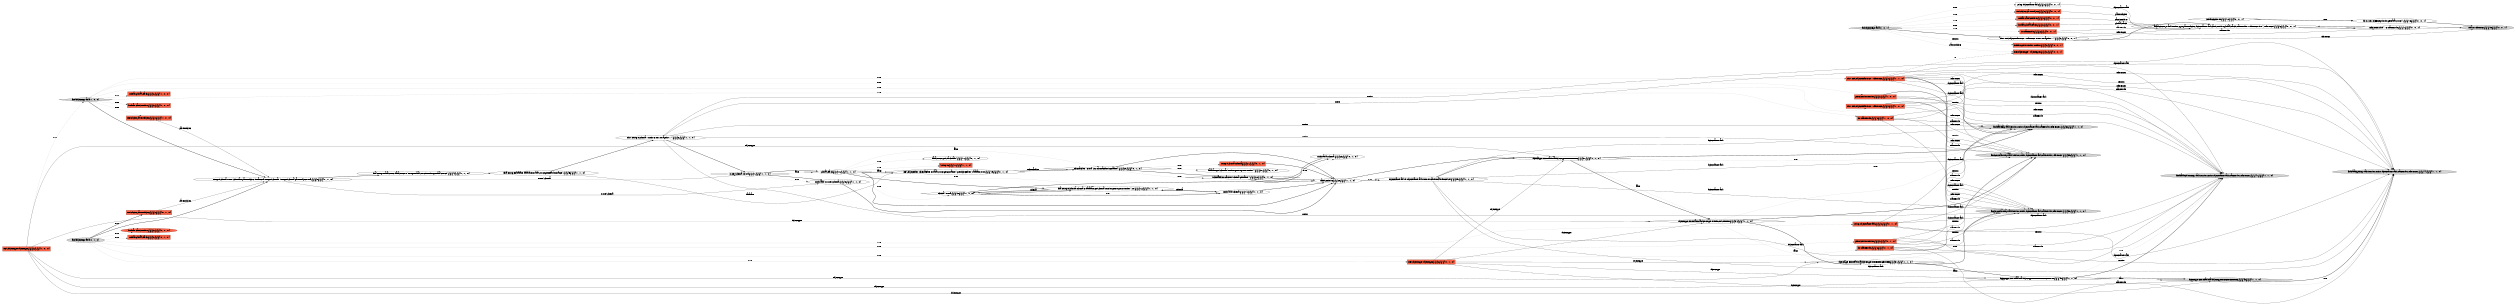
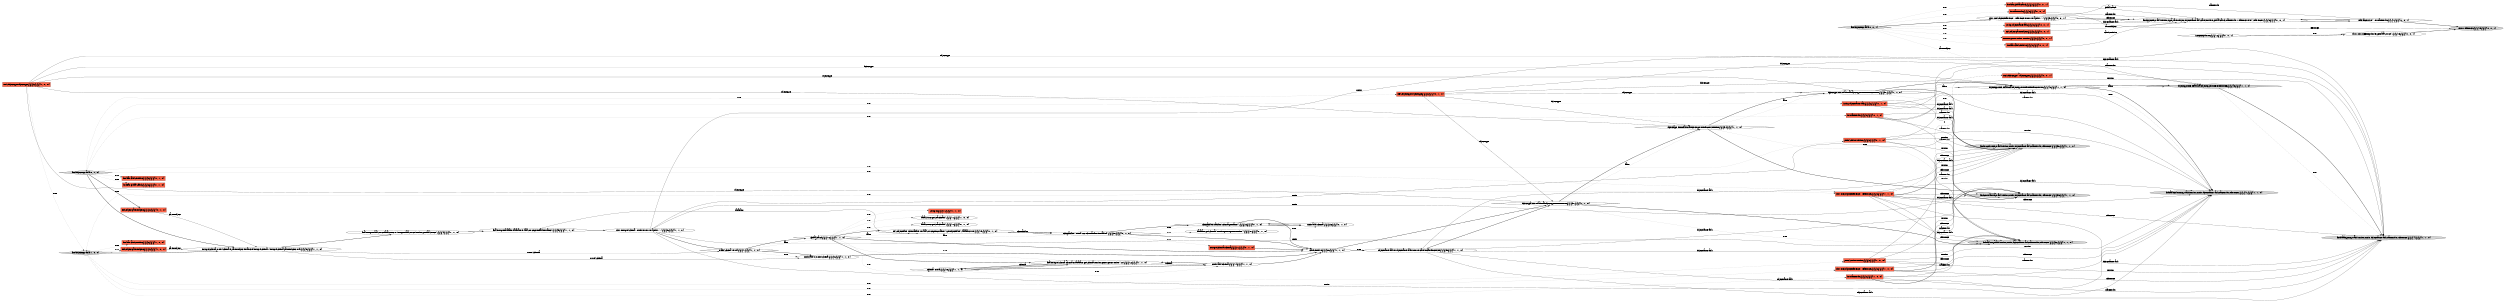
node "String objectNameMask@@@2@@@['0', '0', '1']": fillcolor white -> tomato
edge "findObjectsByMask['0', '0', '1']" -> "DBRProgressMonitor monitor@@@2@@@['0', '0', '1']": label "session" -> "true"
node "boolean globalSearch@@@2@@@['1', '0', '0']": removed
edge "findObjectsByMask['0', '1', '0']" -> "List<DBSObjectReference> references@@@2@@@['1', '1', '0']": added, label "true"
edge "schema != null@@@13@@@['1', '1', '0']" -> "!caseSensitive@@@28@@@['1', '1', '0']": removed
node "dataSource.getSearchPath()@@@11@@@['1', '0', '0']": added
node "boolean caseSensitive@@@2@@@['0', '1', '0']": shape ellipse -> box
node "findObjectsByMask['0', '1', '0']": shape ellipse -> diamond
